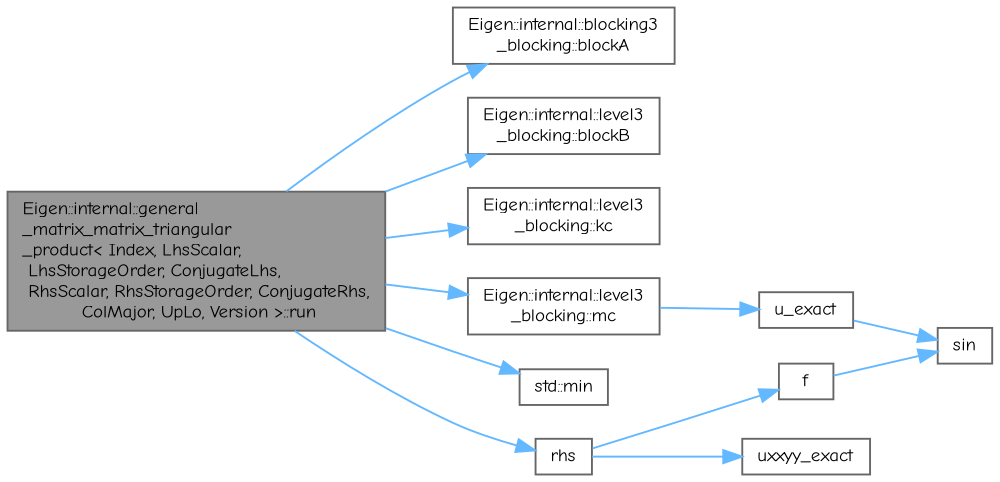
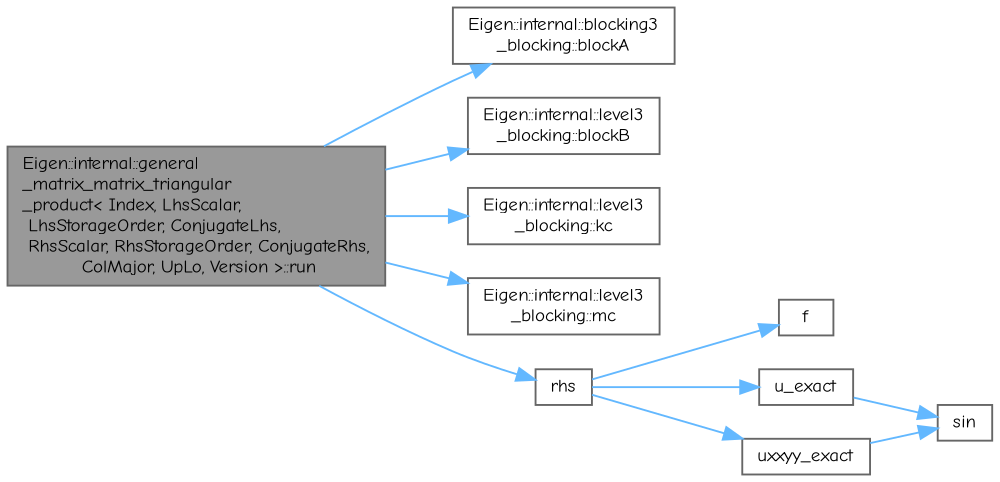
edge "Eigen::internal::level3 _blocking::mc" -> "u_exact": now "rhs" -> "u_exact"
edge "f" -> "sin": now "uxxyy_exact" -> "sin"
node "std::min": removed
